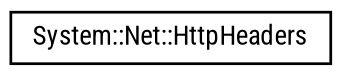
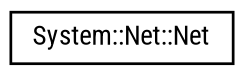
node "System::Net::HttpHeaders": label "System::Net::HttpHeaders" -> "System::Net::Net"
